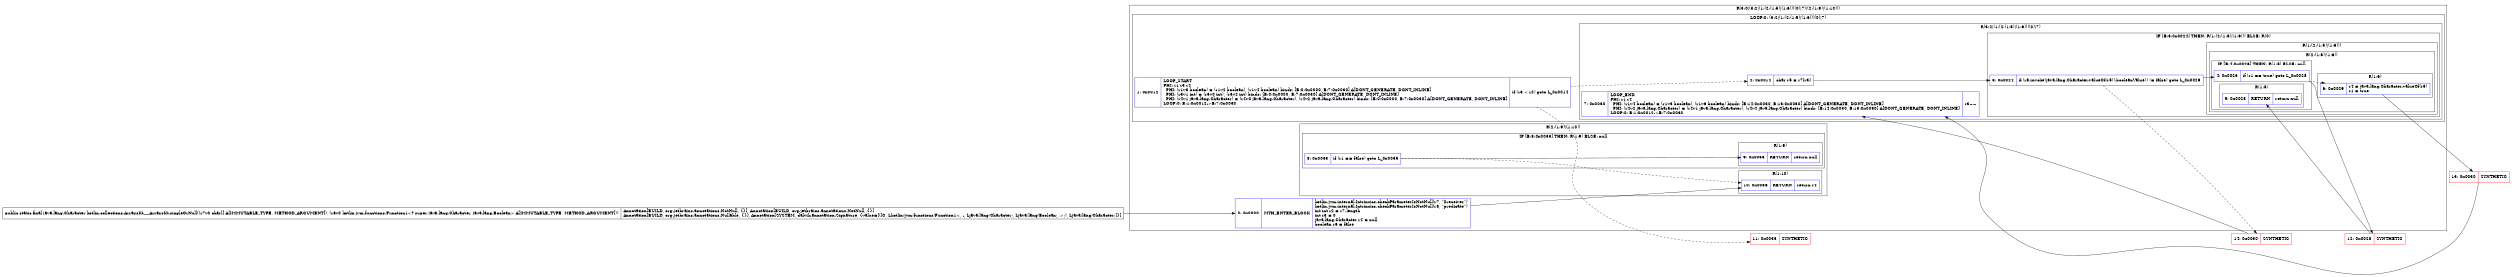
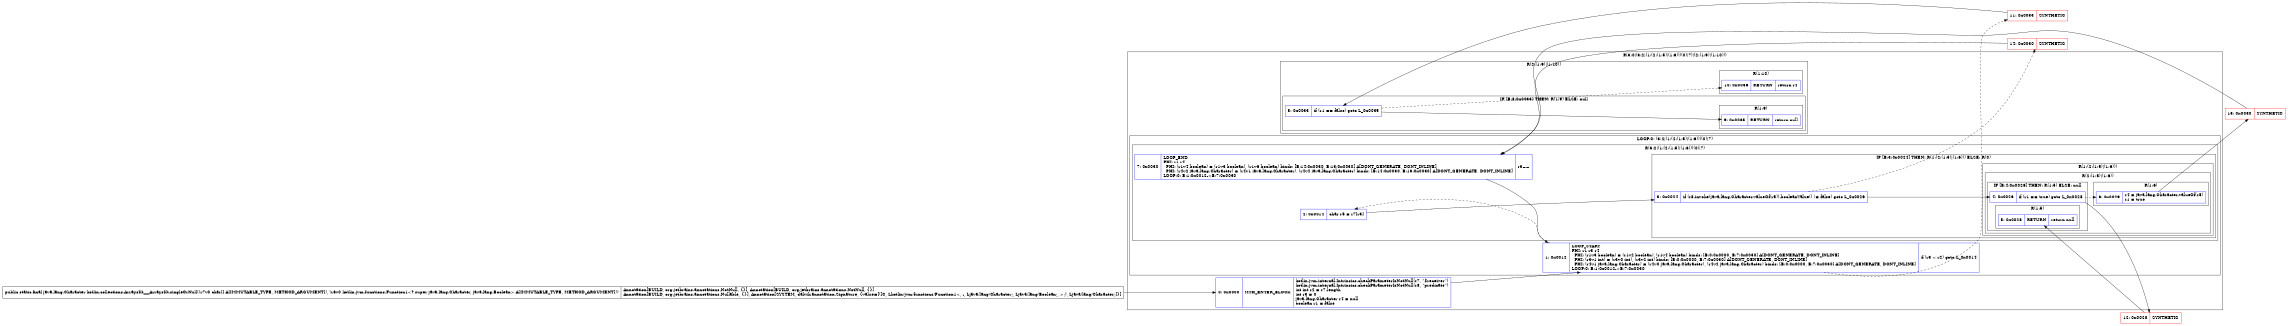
edge "11: 0x0033" -> "8: 0x0033": added
edge "0: 0x0000" -> "10: 0x0036": now "0: 0x0000" -> "1: 0x0012"
edge "7: 0x0030" -> "1: 0x0012": added
node "0: 0x0000": text "boolean r6 = false" -> "boolean r1 = false"
